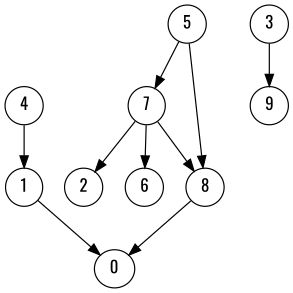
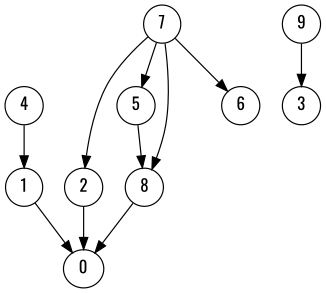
edge "3" -> "9": reversed
edge "5" -> "7": reversed
edge "2" -> "0": added
